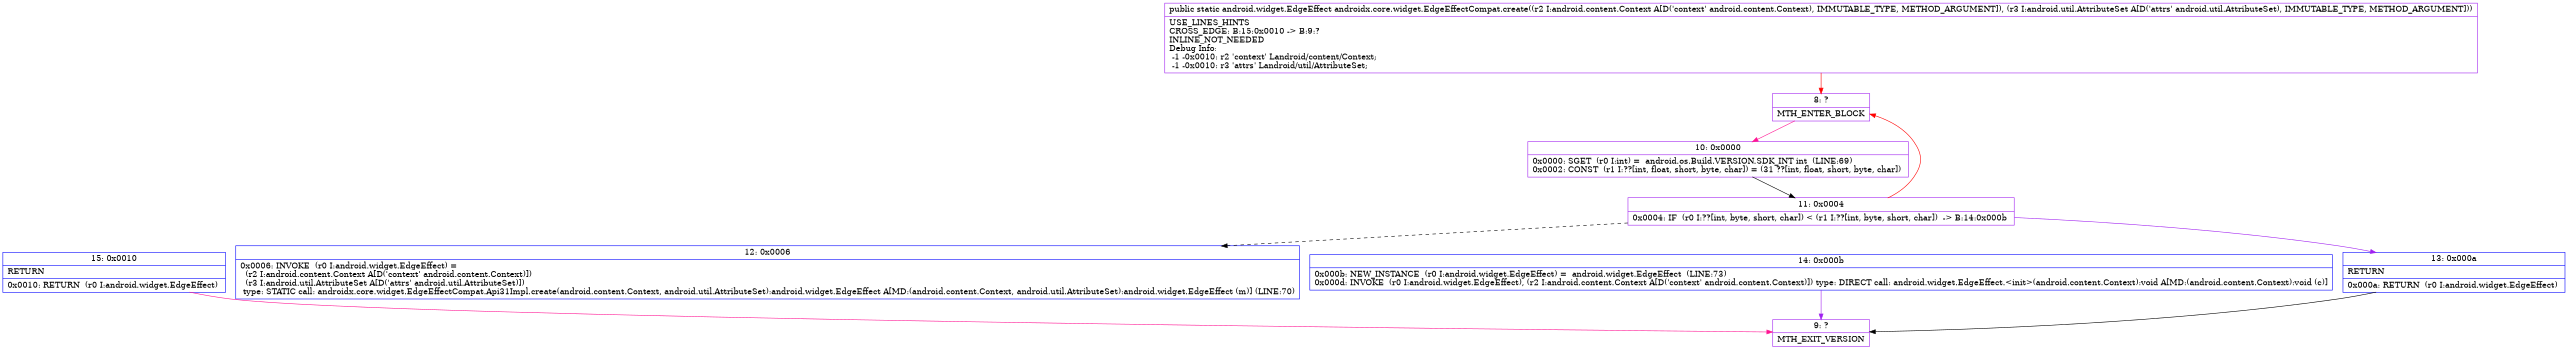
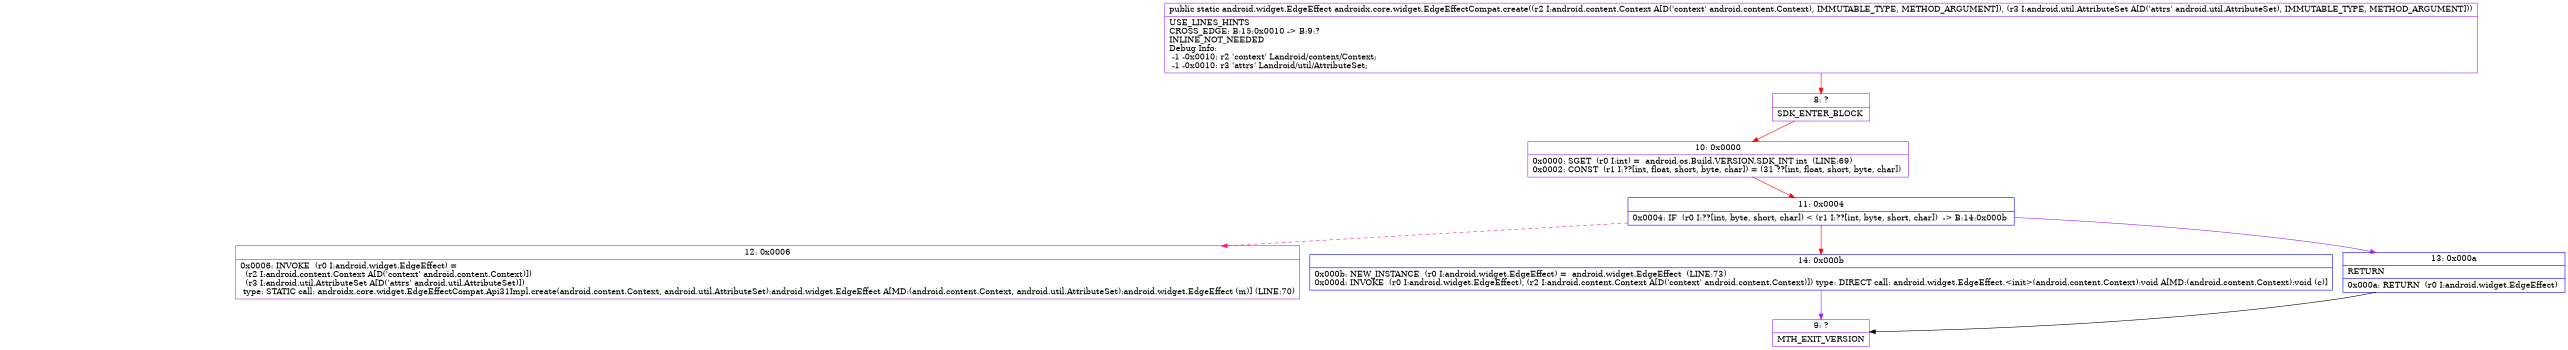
node "8: ?": text "MTH_ENTER_BLOCK" -> "SDK_ENTER_BLOCK"
edge "8: ?" -> "10: 0x0000": color deeppink -> red
edge "11: 0x0004" -> "8: ?": now "11: 0x0004" -> "14: 0x000b"
edge "10: 0x0000" -> "11: 0x0004": color black -> red
node "11: 0x0004": color purple -> blue
edge "11: 0x0004" -> "12: 0x0006": color black -> deeppink
node "15: 0x0010": removed
node "12: 0x0006": color blue -> purple
